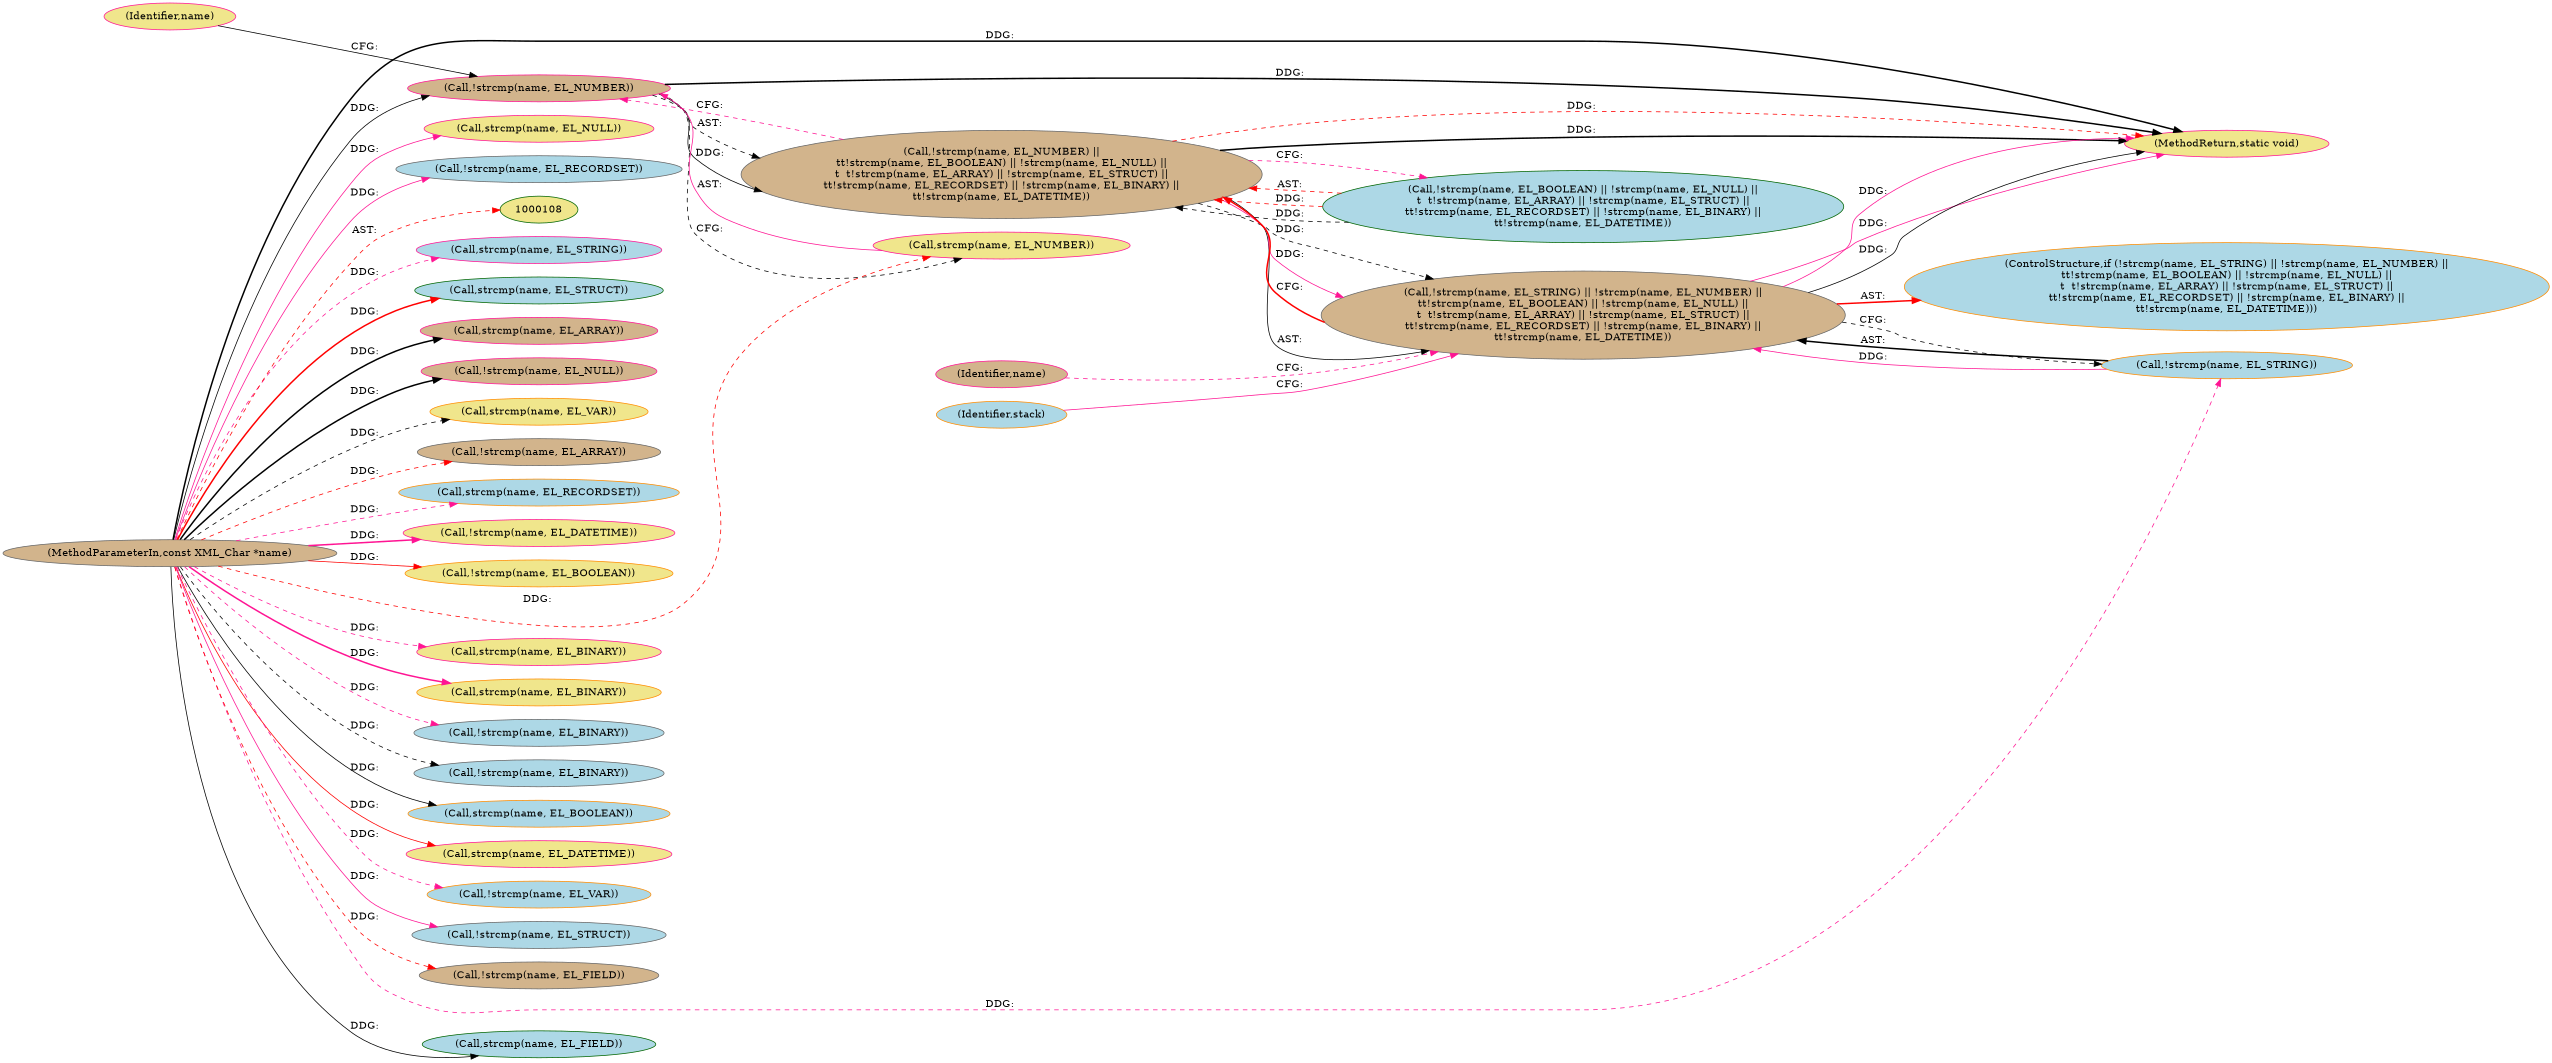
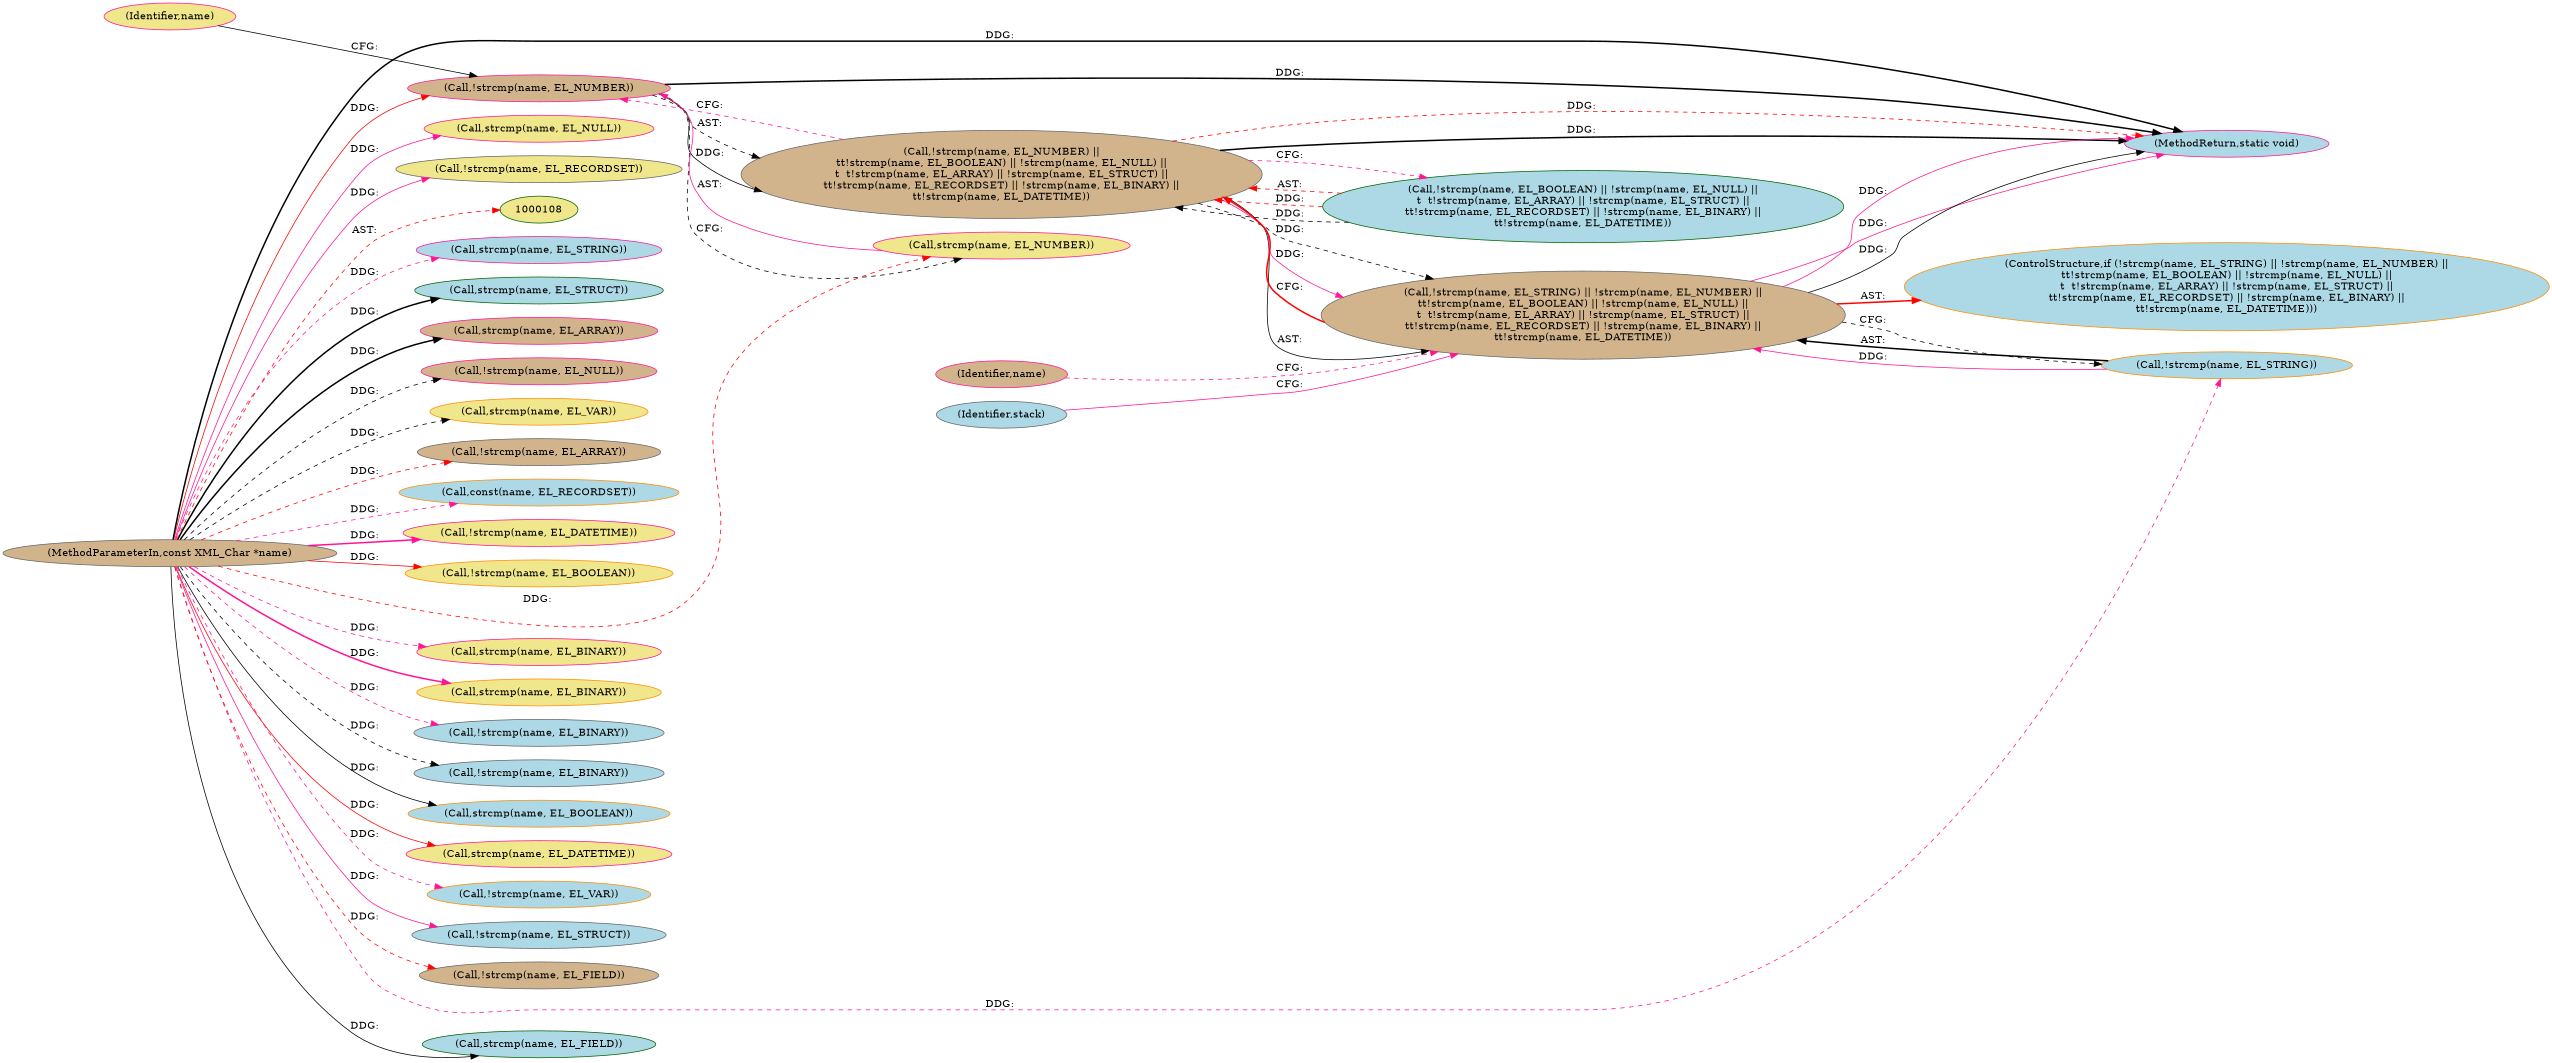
node "(MethodReturn,static void)": fillcolor khaki -> lightblue
node "(Call,!strcmp(name, EL_RECORDSET))": fillcolor lightblue -> khaki
edge "(MethodParameterIn,const XML_Char *name)" -> "(Call,!strcmp(name, EL_NUMBER))": color black -> red
edge "(MethodParameterIn,const XML_Char *name)" -> "(Call,strcmp(name, EL_STRUCT))": color red -> black
node "(Identifier,stack)": color darkorange -> gray40
edge "(MethodParameterIn,const XML_Char *name)" -> "(Call,!strcmp(name, EL_NULL))": style bold -> dashed
node "(Call,strcmp(name, EL_RECORDSET))": label "(Call,strcmp(name, EL_RECORDSET))" -> "(Call,const(name, EL_RECORDSET))"
